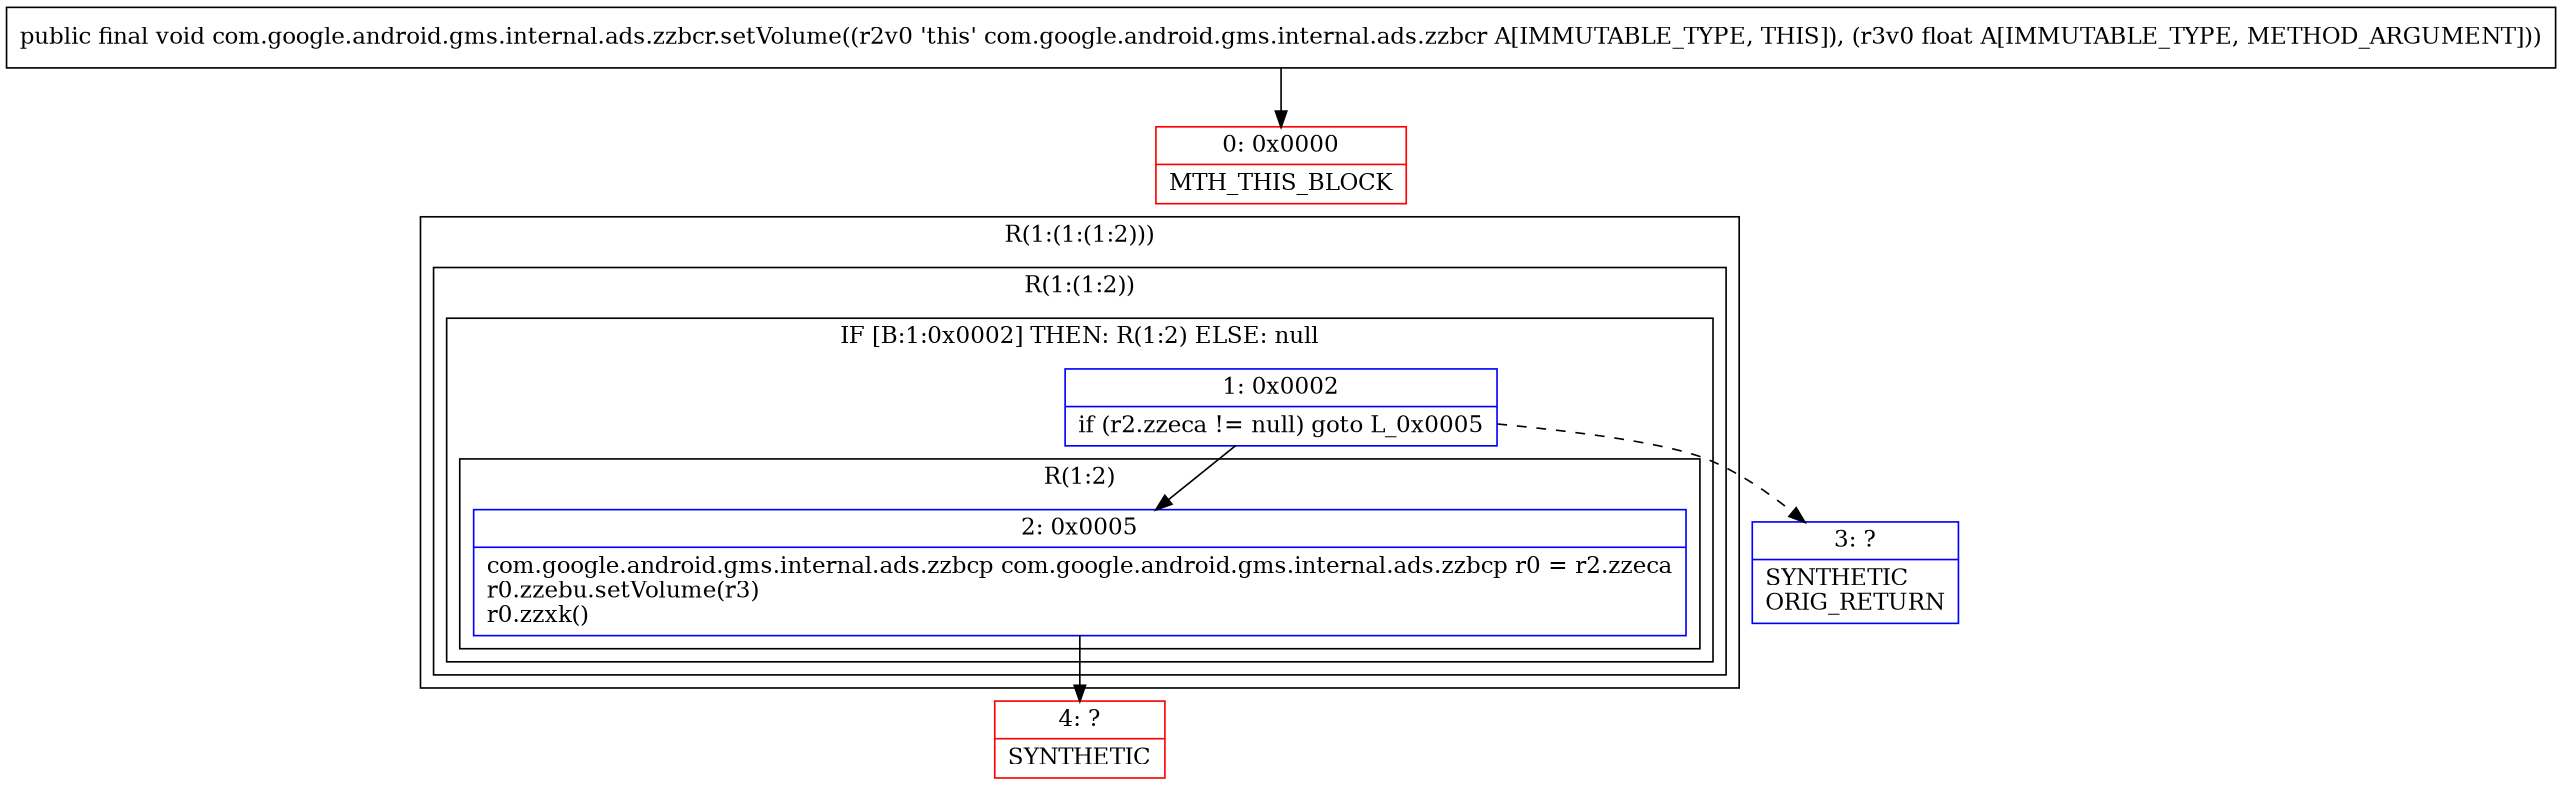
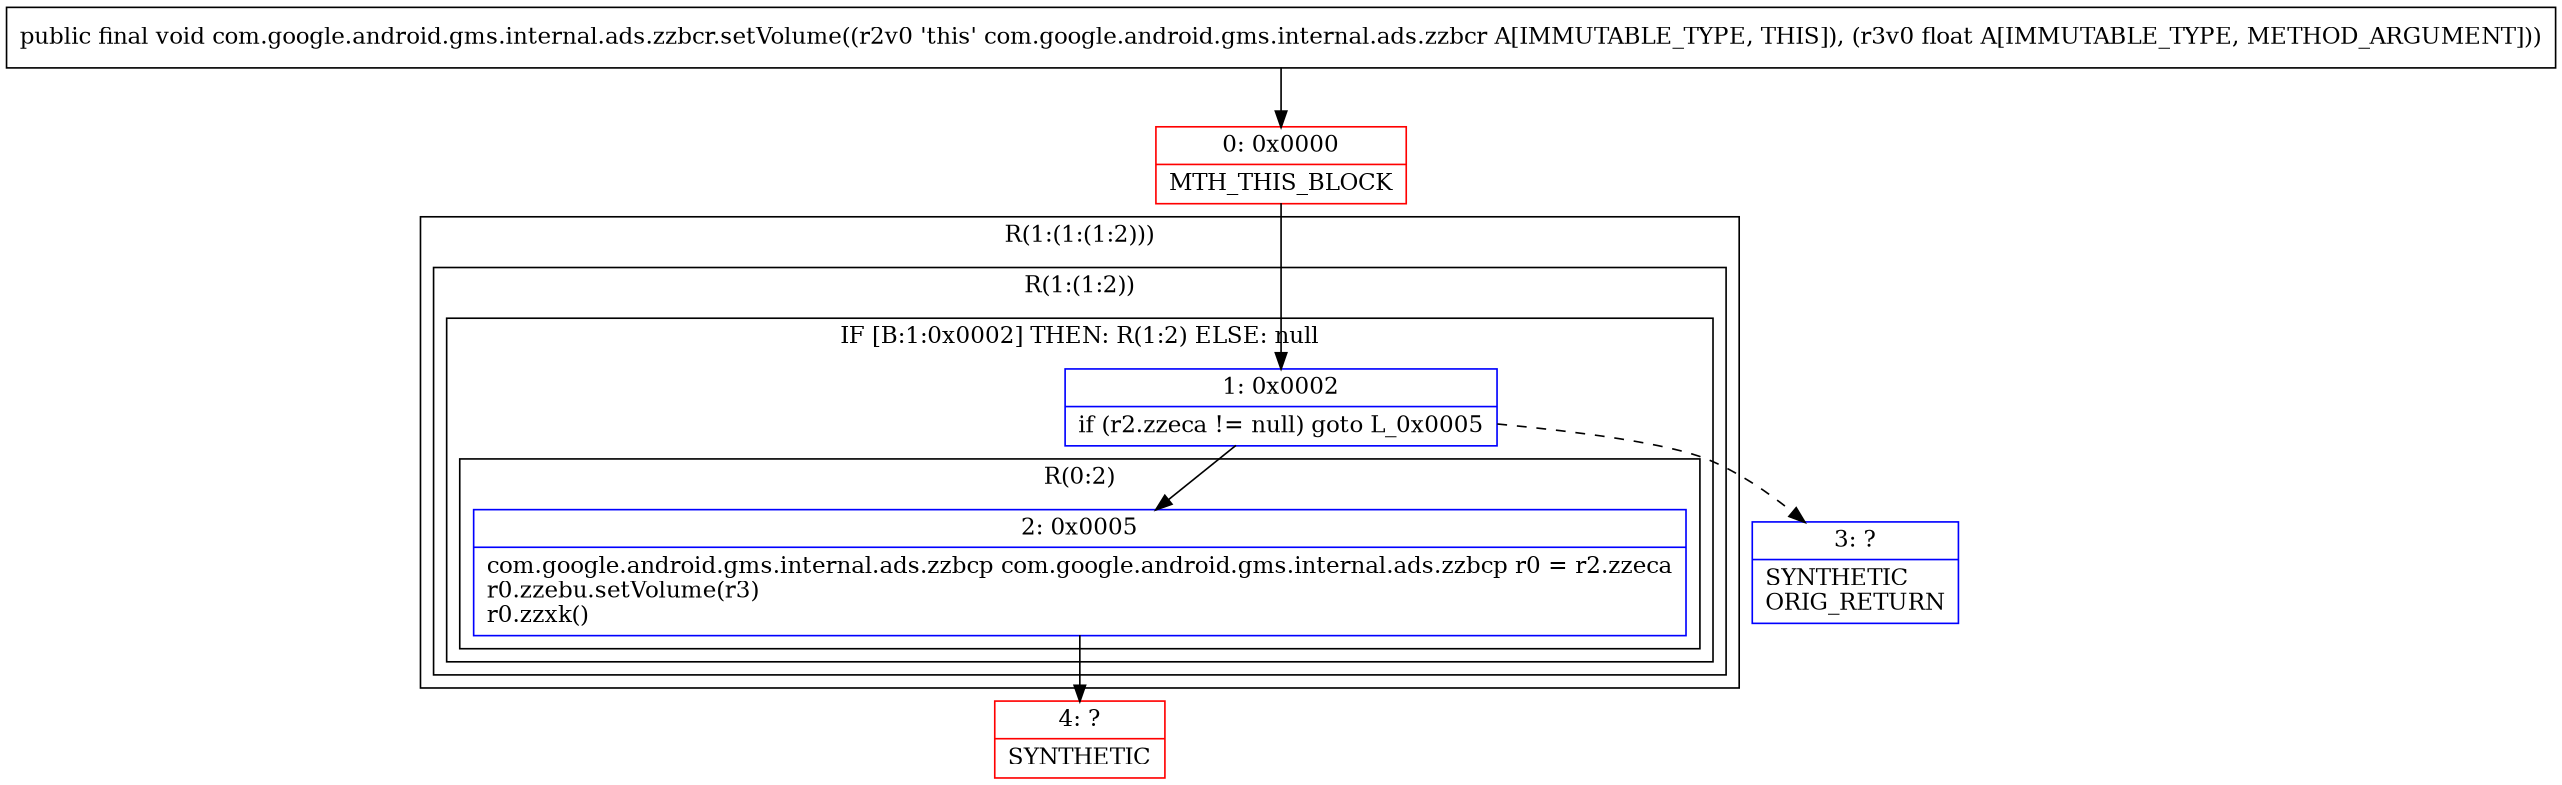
edge "0: 0x0000" -> "1: 0x0002": added
cluster "R(1:2)": label "R(1:2)" -> "R(0:2)"
